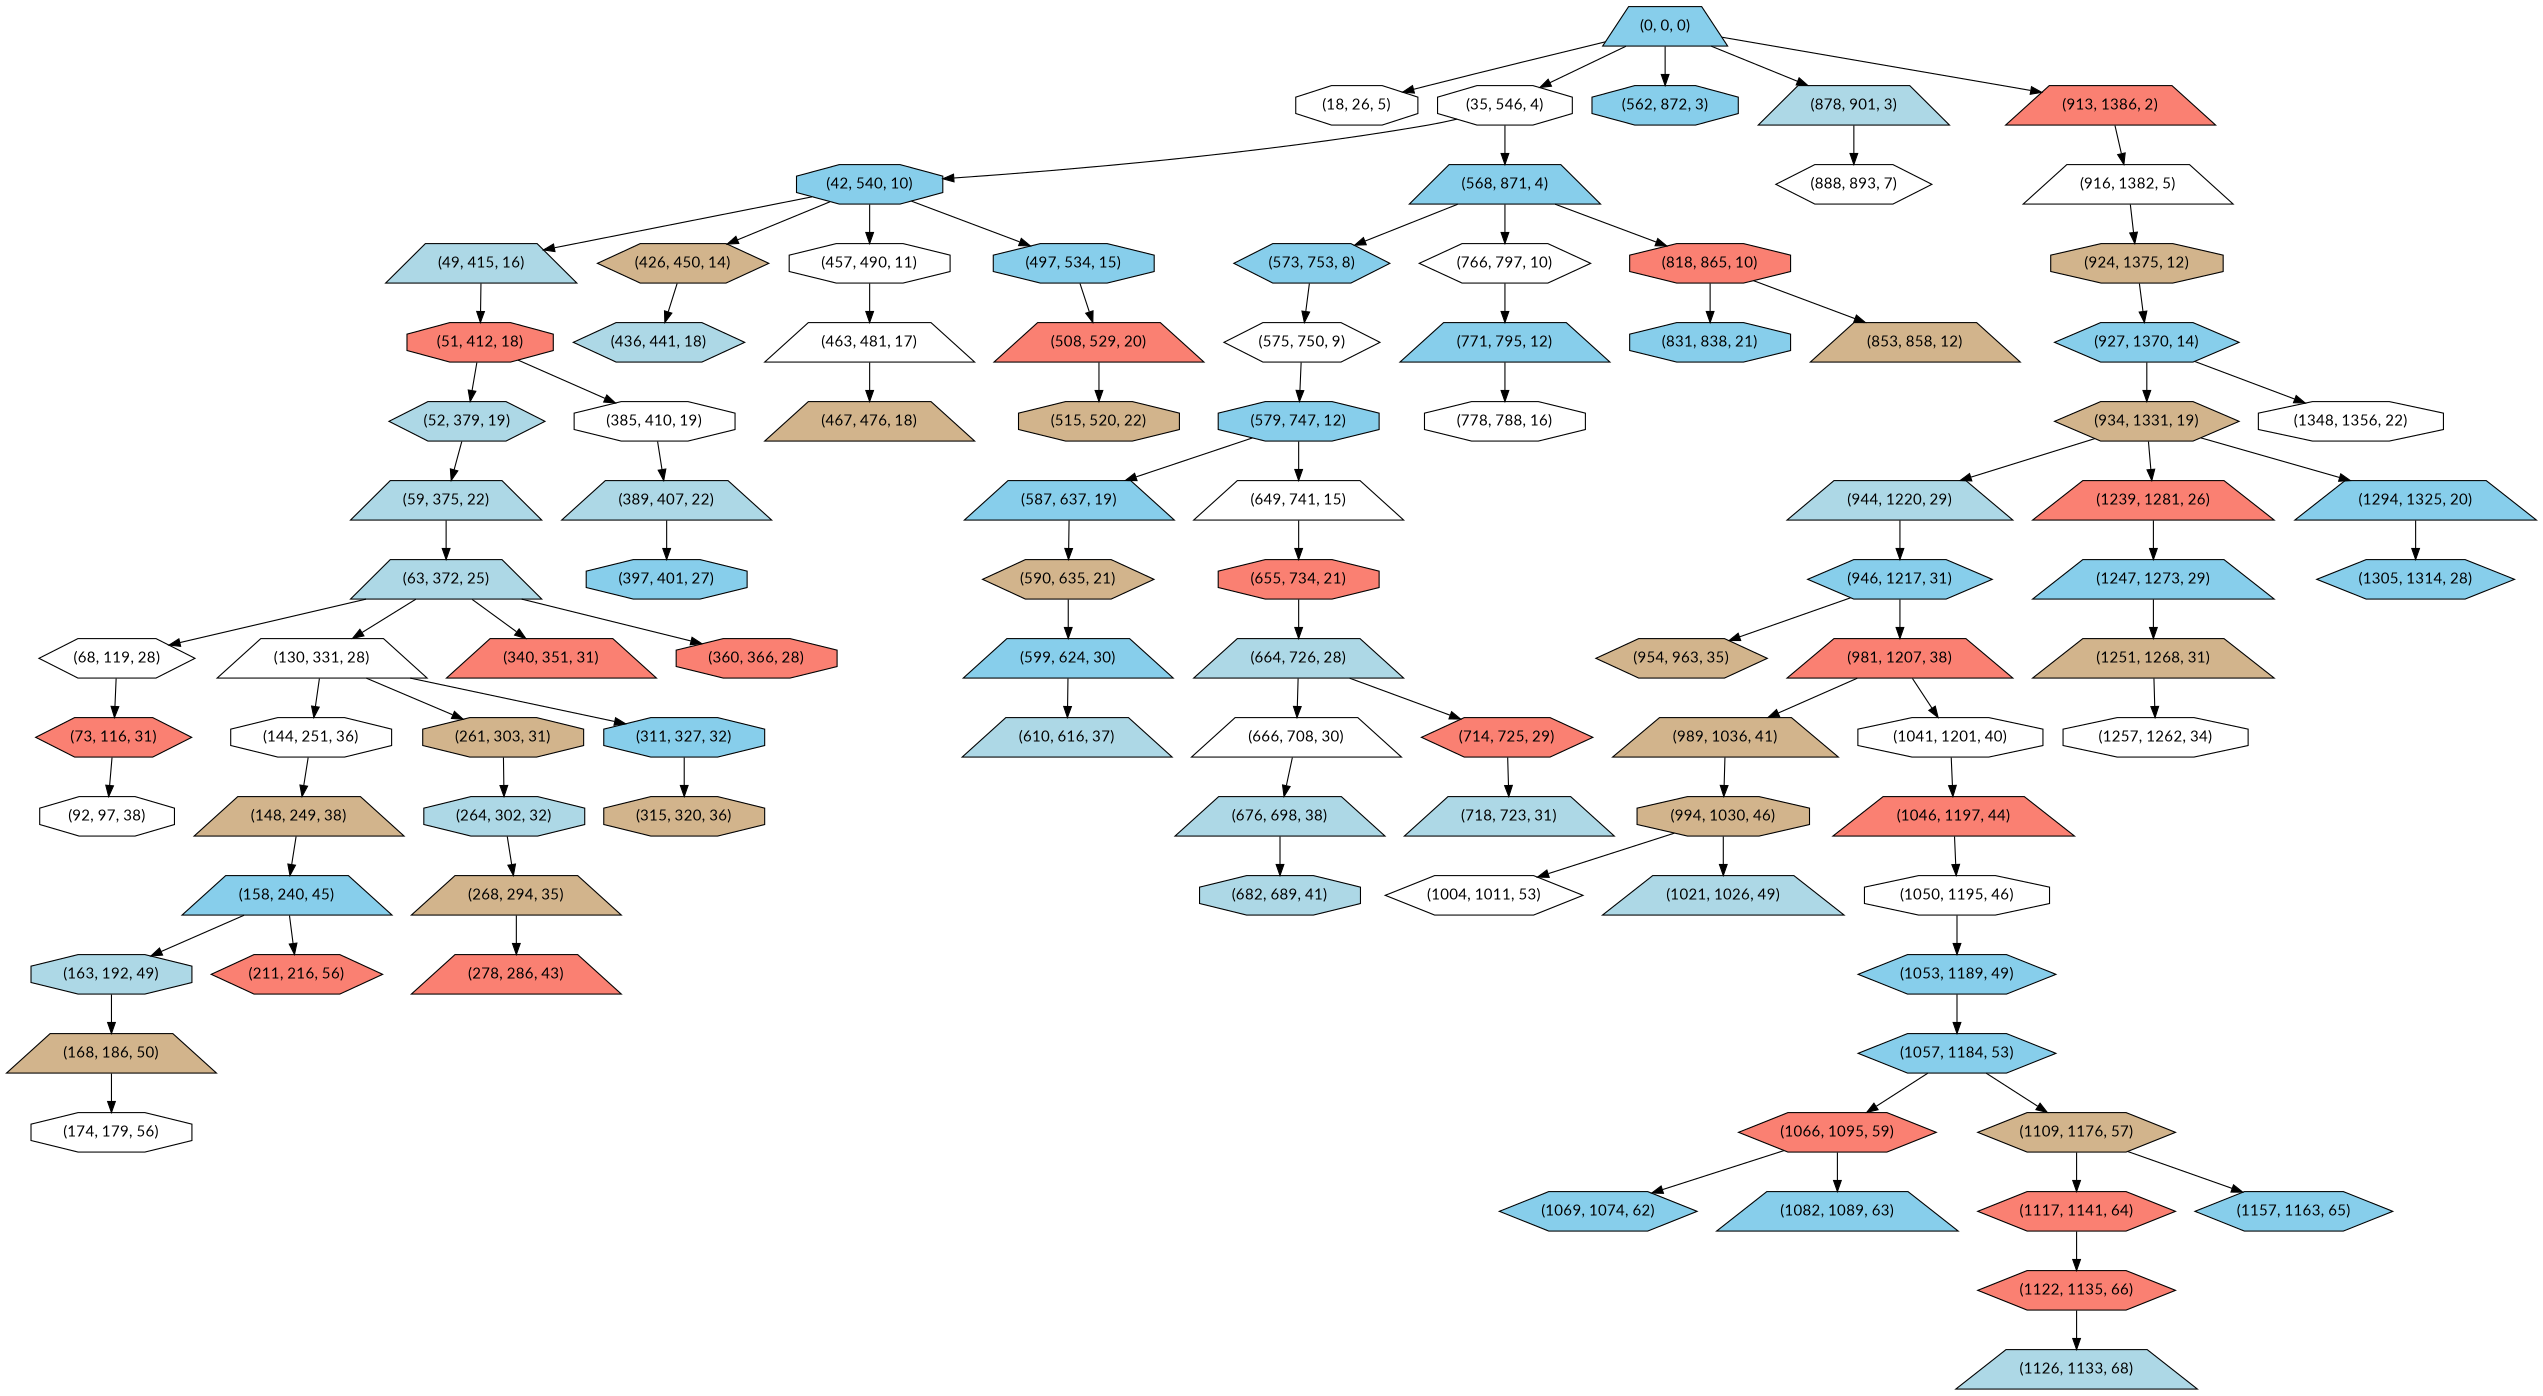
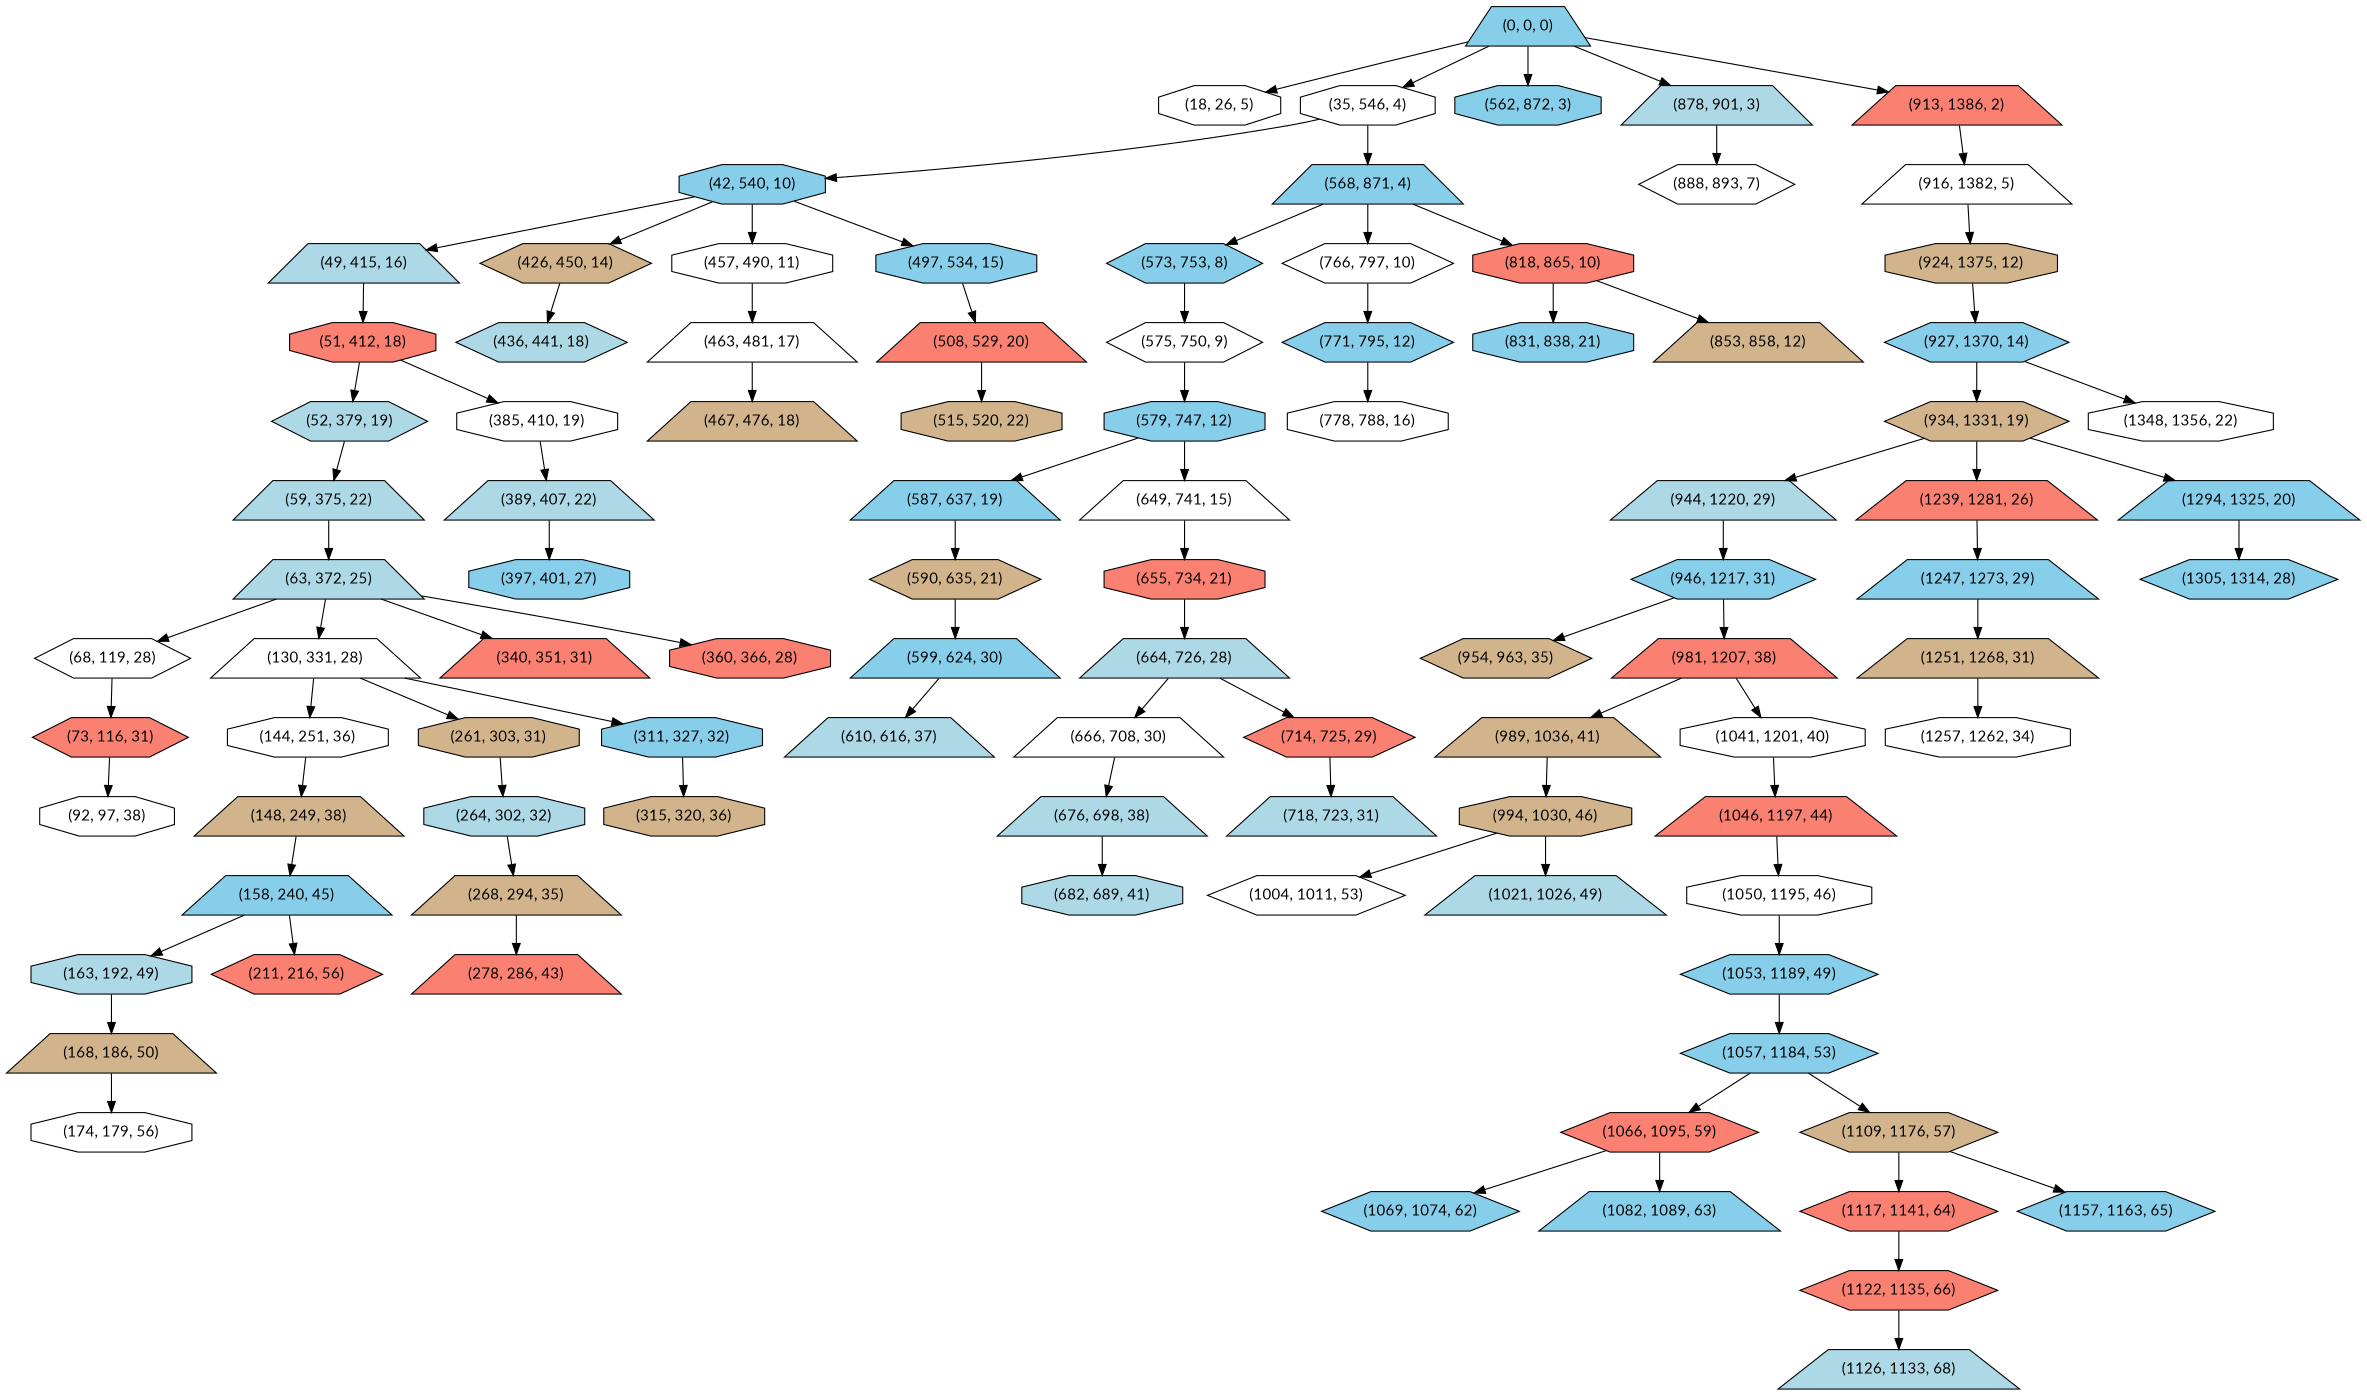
node "(771, 795, 12)": shape trapezium -> hexagon
